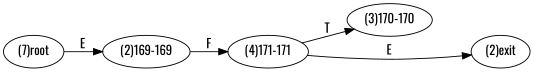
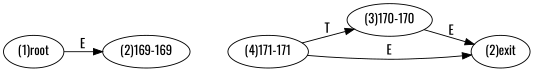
edge "(3)170-170" -> "(2)exit": added, label "E"
node "(7)root": label "(7)root" -> "(1)root"
edge "(2)169-169" -> "(4)171-171": removed, label "F"
